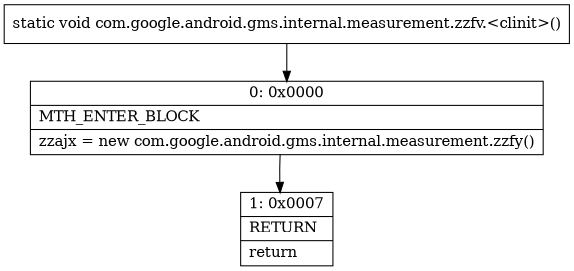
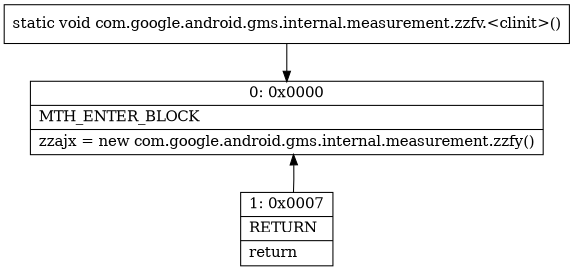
edge "0: 0x0000" -> "1: 0x0007": reversed
